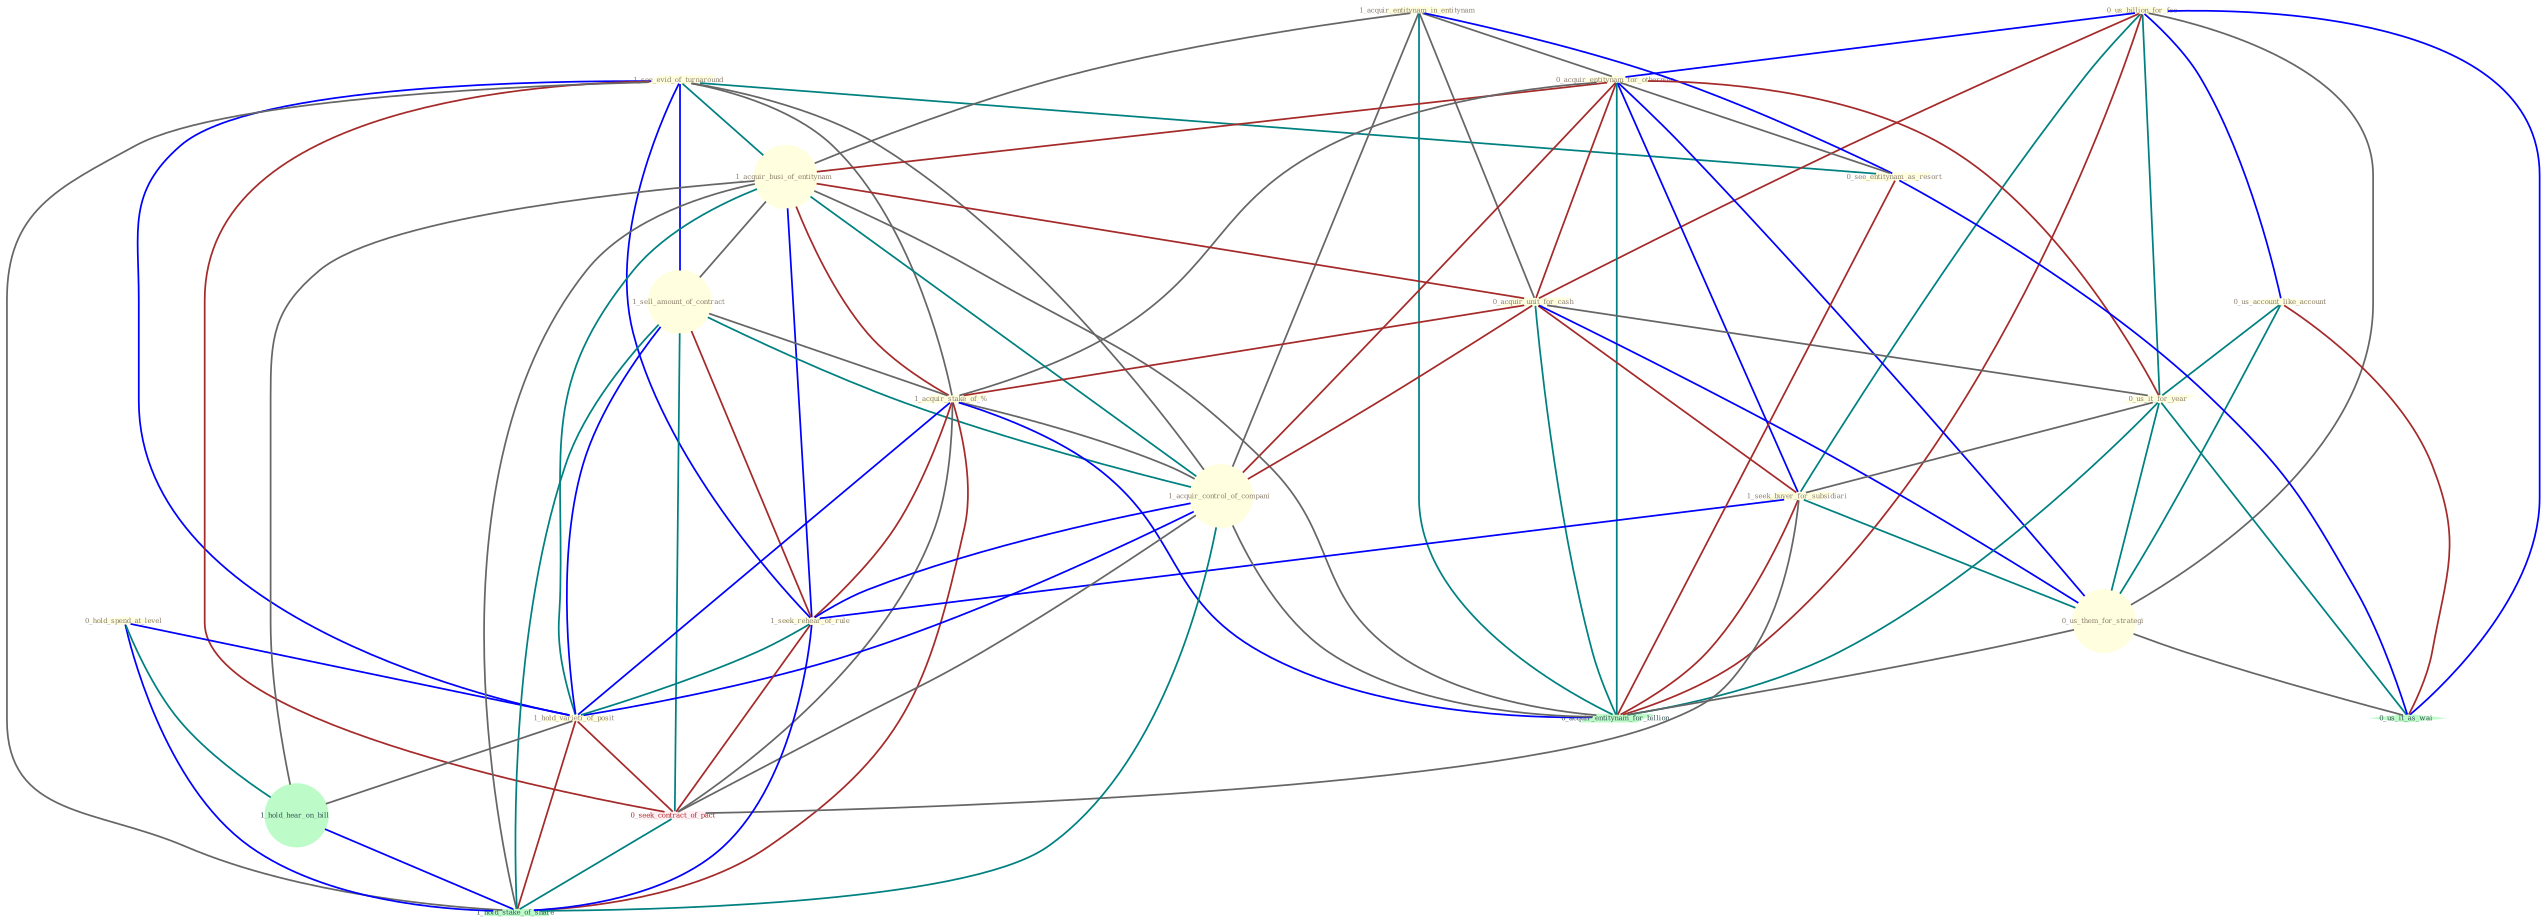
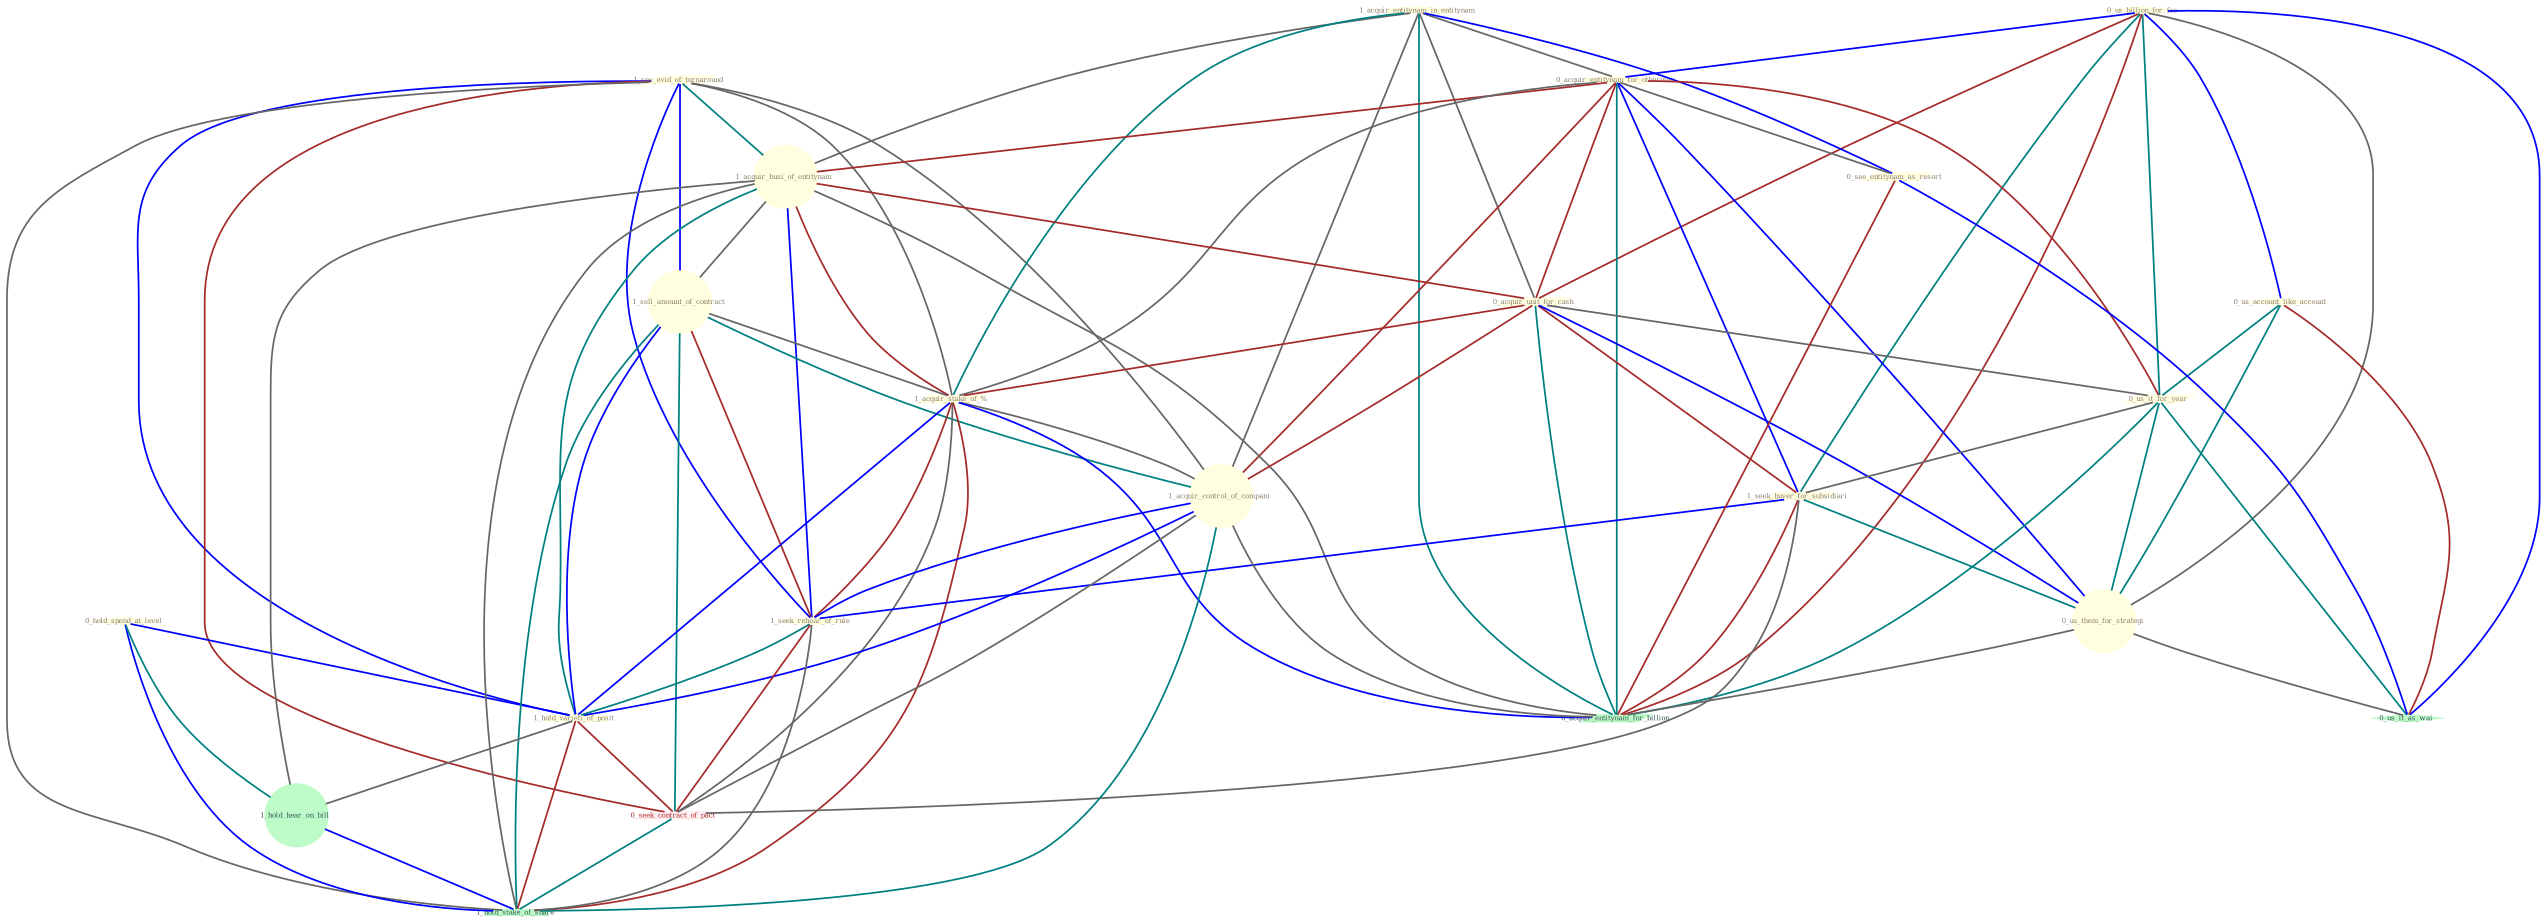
edge "1_acquir_entitynam_in_entitynam" -- "1_acquir_stake_of_%": added
edge "1_see_evid_of_turnaround" -- "0_see_entitynam_as_resort": removed
edge "1_acquir_busi_of_entitynam" -- "1_acquir_control_of_compani": removed
edge "1_seek_rehear_of_rule" -- "1_hold_stake_of_share": color blue -> gray40
